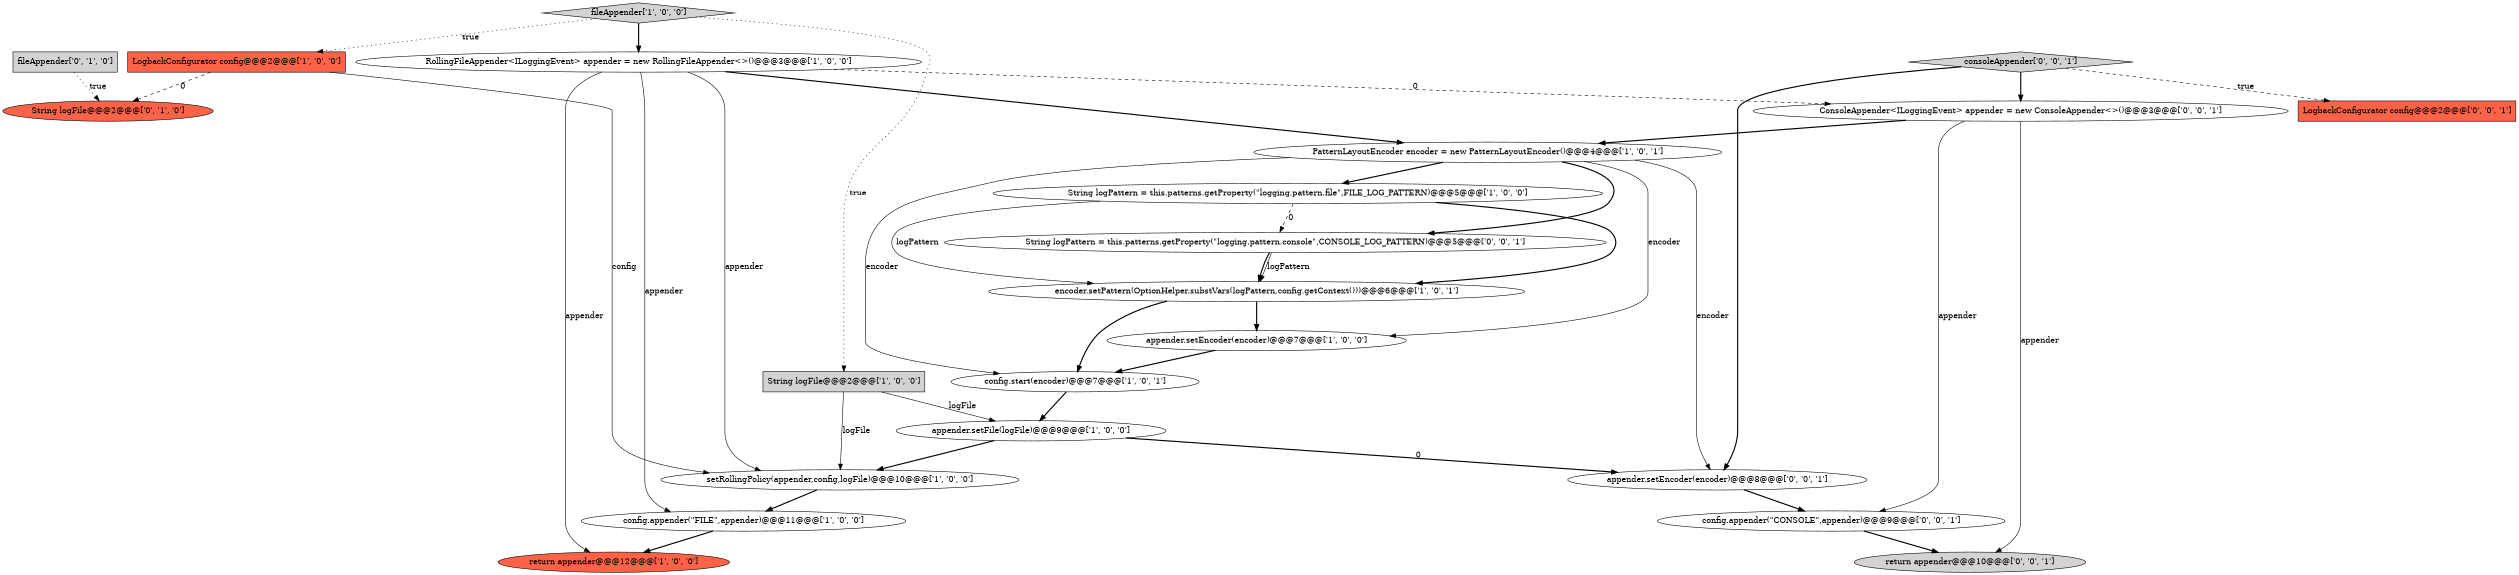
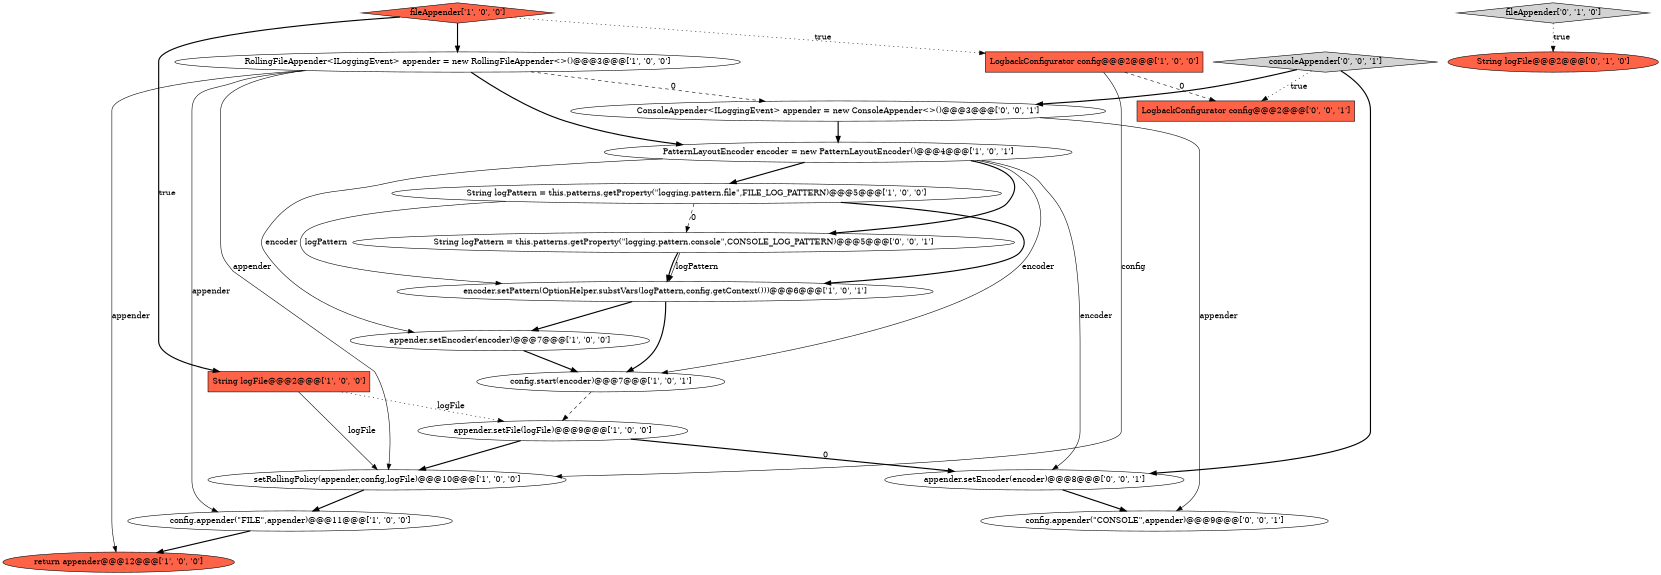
node "fileAppender['1', '0', '0']": fillcolor lightgray -> tomato
node "fileAppender['0', '1', '0']": shape box -> diamond
edge "consoleAppender['0', '0', '1']" -> "LogbackConfigurator config@@@2@@@['0', '0', '1']": style dashed -> dotted
edge "LogbackConfigurator config@@@2@@@['1', '0', '0']" -> "String logFile@@@2@@@['0', '1', '0']": now "LogbackConfigurator config@@@2@@@['1', '0', '0']" -> "LogbackConfigurator config@@@2@@@['0', '0', '1']"
edge "fileAppender['1', '0', '0']" -> "String logFile@@@2@@@['1', '0', '0']": style dotted -> bold
node "String logFile@@@2@@@['1', '0', '0']": fillcolor lightgray -> tomato
edge "config.start(encoder)@@@7@@@['1', '0', '1']" -> "appender.setFile(logFile)@@@9@@@['1', '0', '0']": style bold -> dashed
edge "String logFile@@@2@@@['1', '0', '0']" -> "appender.setFile(logFile)@@@9@@@['1', '0', '0']": style solid -> dotted
node "return appender@@@10@@@['0', '0', '1']": removed
